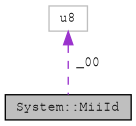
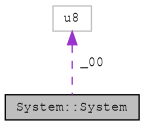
node "System::MiiId": label "System::MiiId" -> "System::System"
